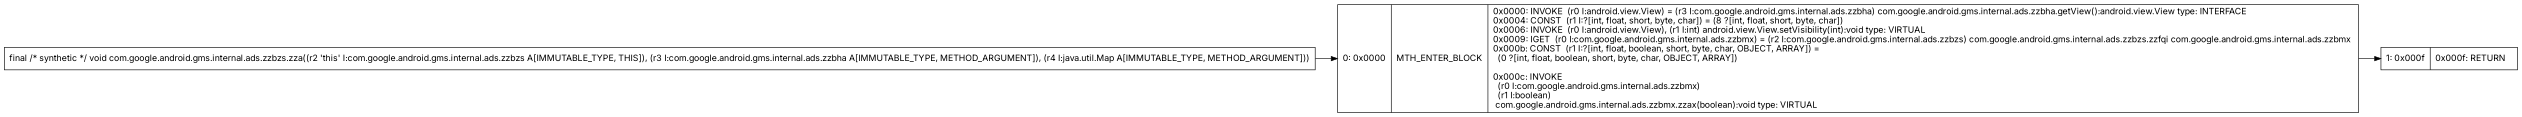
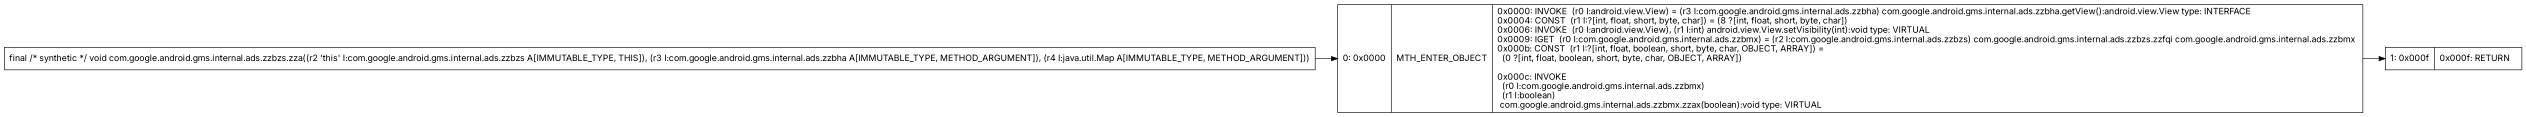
node "0: 0x0000": text "MTH_ENTER_BLOCK" -> "MTH_ENTER_OBJECT"
